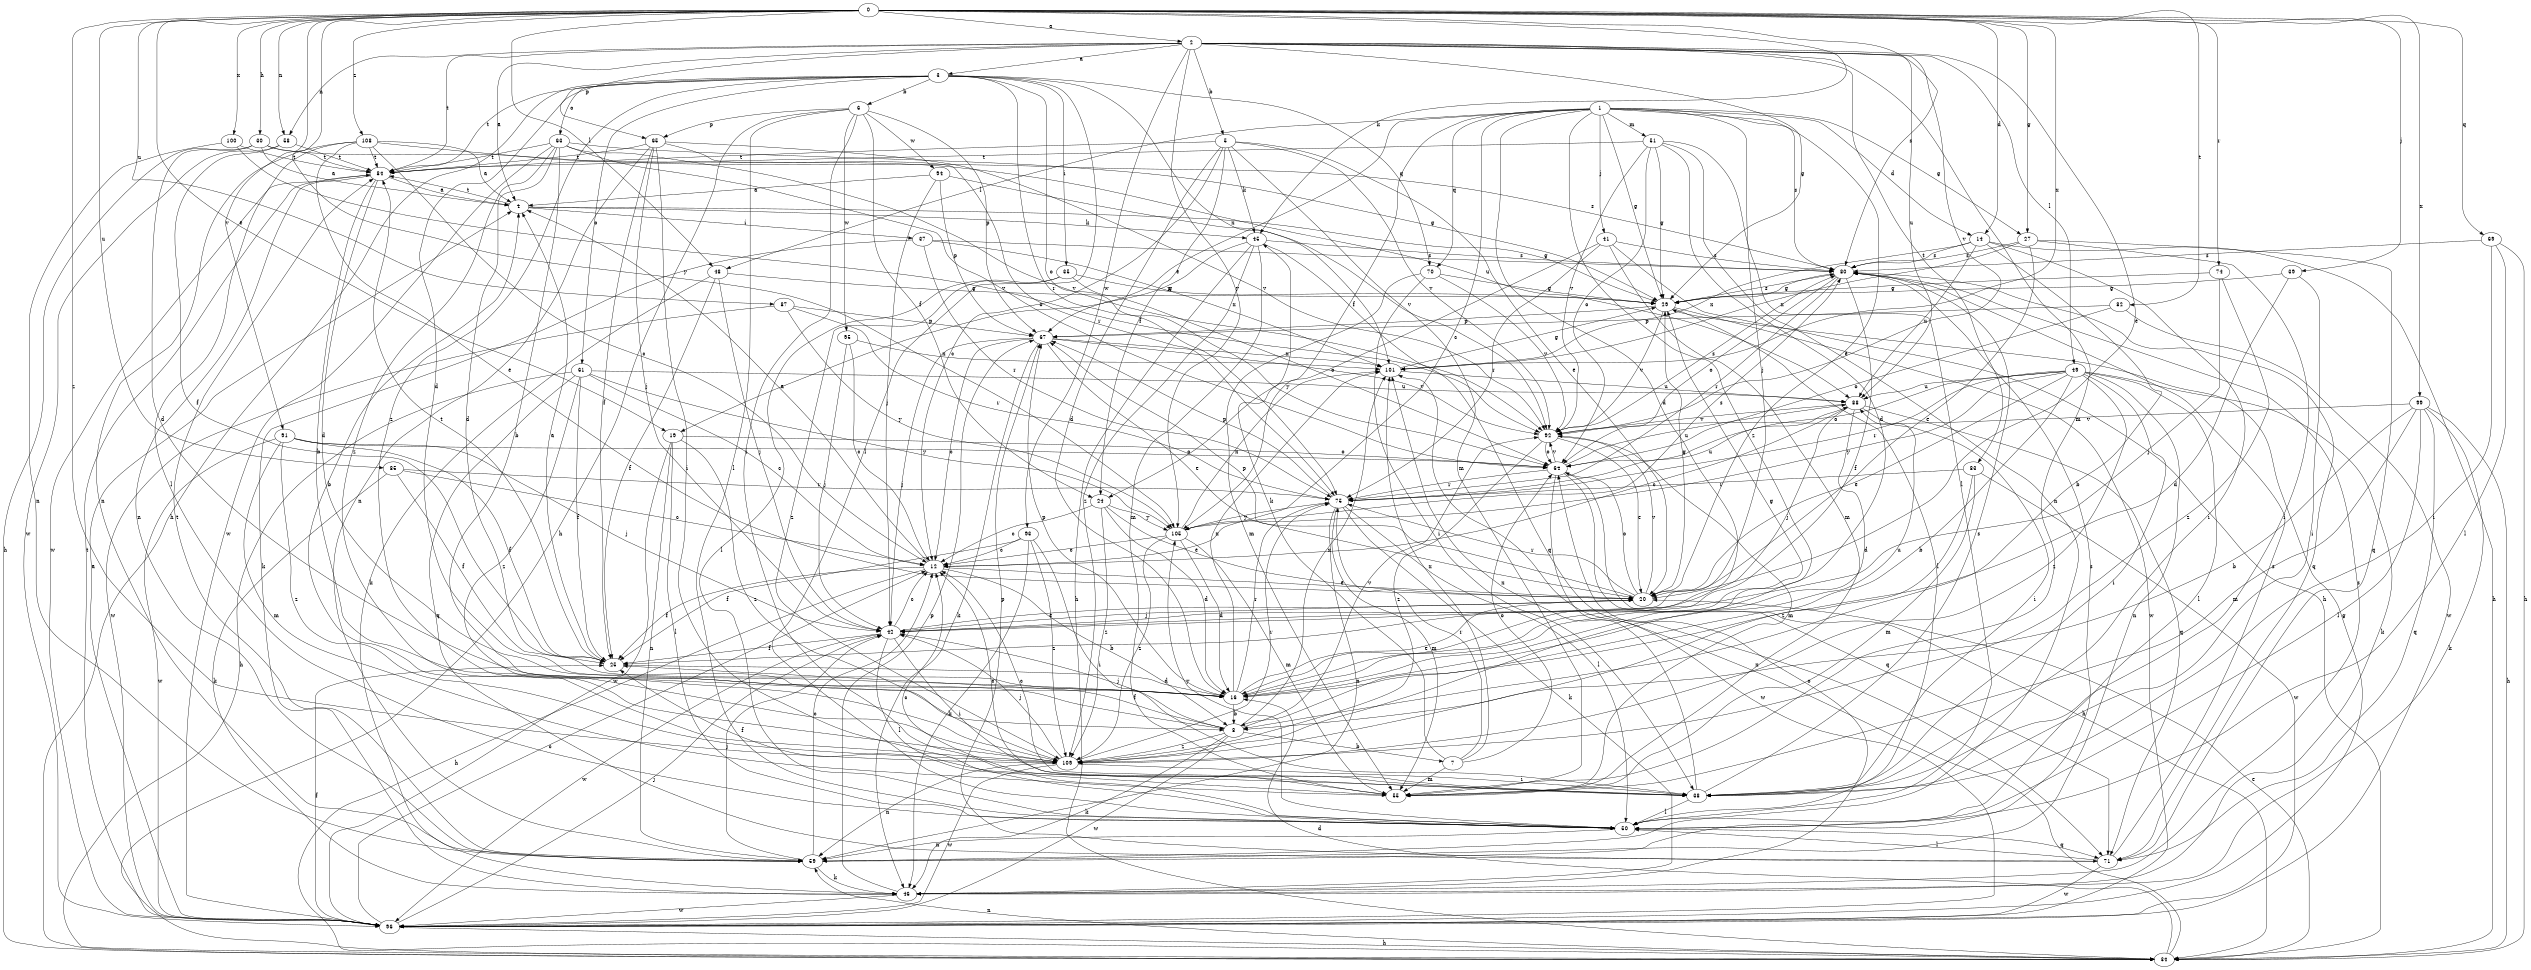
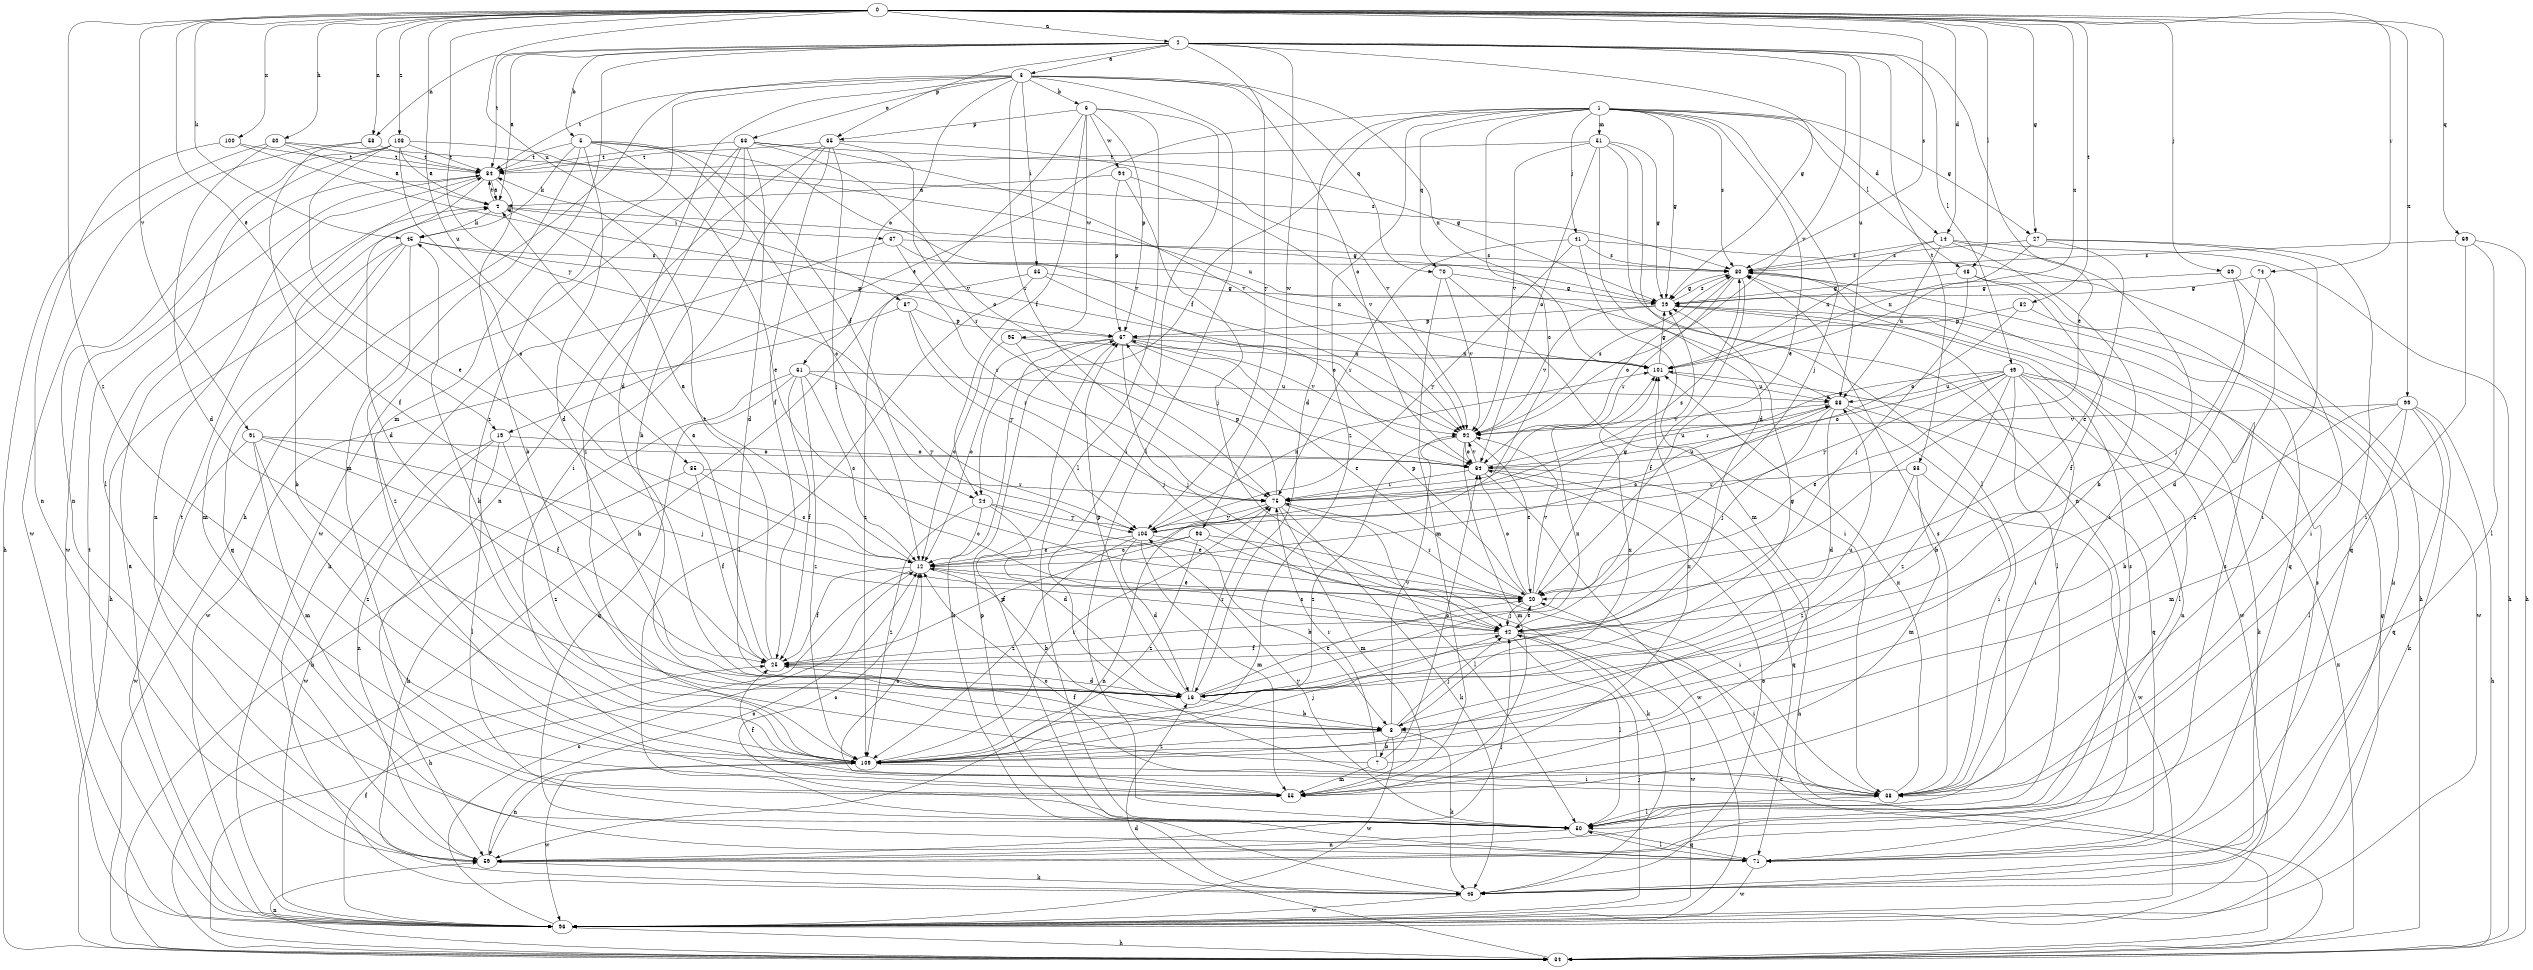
edge "105" -> "8": added, label "b"
